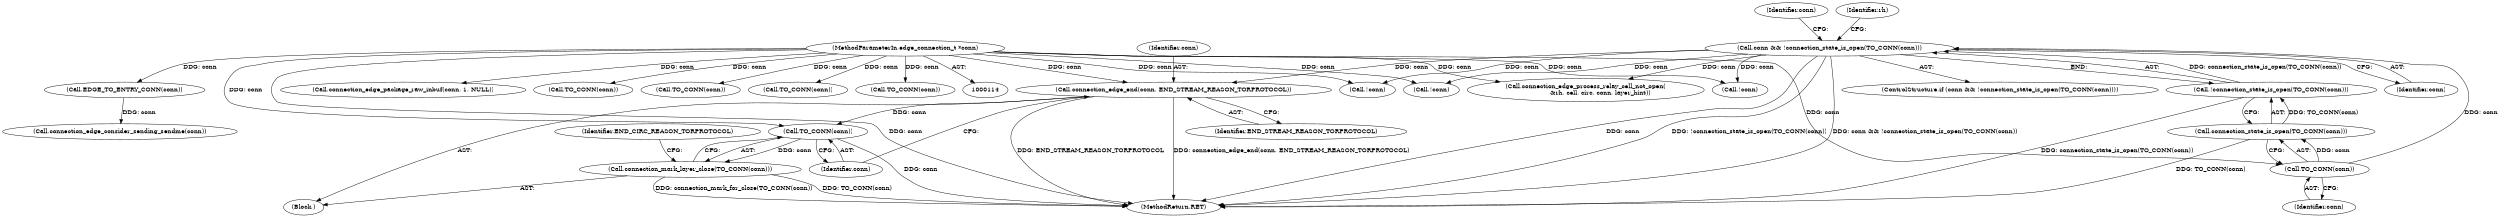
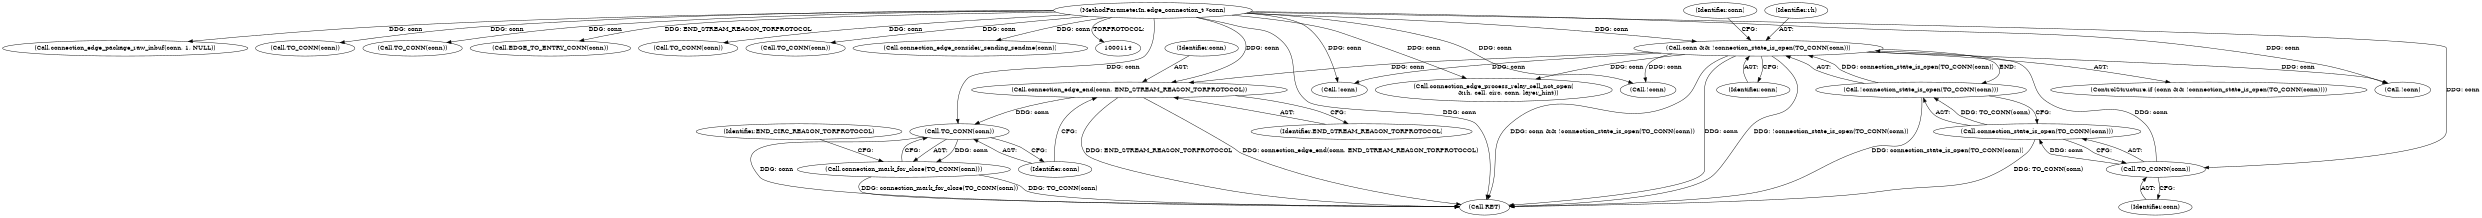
edge "(MethodParameterIn,edge_connection_t *conn)" -> "(Call,conn && !connection_state_is_open(TO_CONN(conn)))": added, label "DDG: conn"
edge "(Identifier,rh)" -> "(Call,conn && !connection_state_is_open(TO_CONN(conn)))": label "CFG: " -> "AST: "
edge "(MethodParameterIn,edge_connection_t *conn)" -> "(Call,EDGE_TO_ENTRY_CONN(conn))": label "DDG: conn" -> "DDG: END_STREAM_REASON_TORPROTOCOL"
edge "(MethodParameterIn,edge_connection_t *conn)" -> "1000114": label "AST: " -> "TORPROTOCOL: "
edge "(Call,EDGE_TO_ENTRY_CONN(conn))" -> "(Call,connection_edge_consider_sending_sendme(conn))": now "(MethodParameterIn,edge_connection_t *conn)" -> "(Call,connection_edge_consider_sending_sendme(conn))"
node "(Call,connection_mark_layer_close(TO_CONN(conn)))": label "(Call,connection_mark_layer_close(TO_CONN(conn)))" -> "(Call,connection_mark_for_close(TO_CONN(conn)))"
node "(Block,)": removed
node "(MethodReturn,RET)": label "(MethodReturn,RET)" -> "(Call,RET)"
